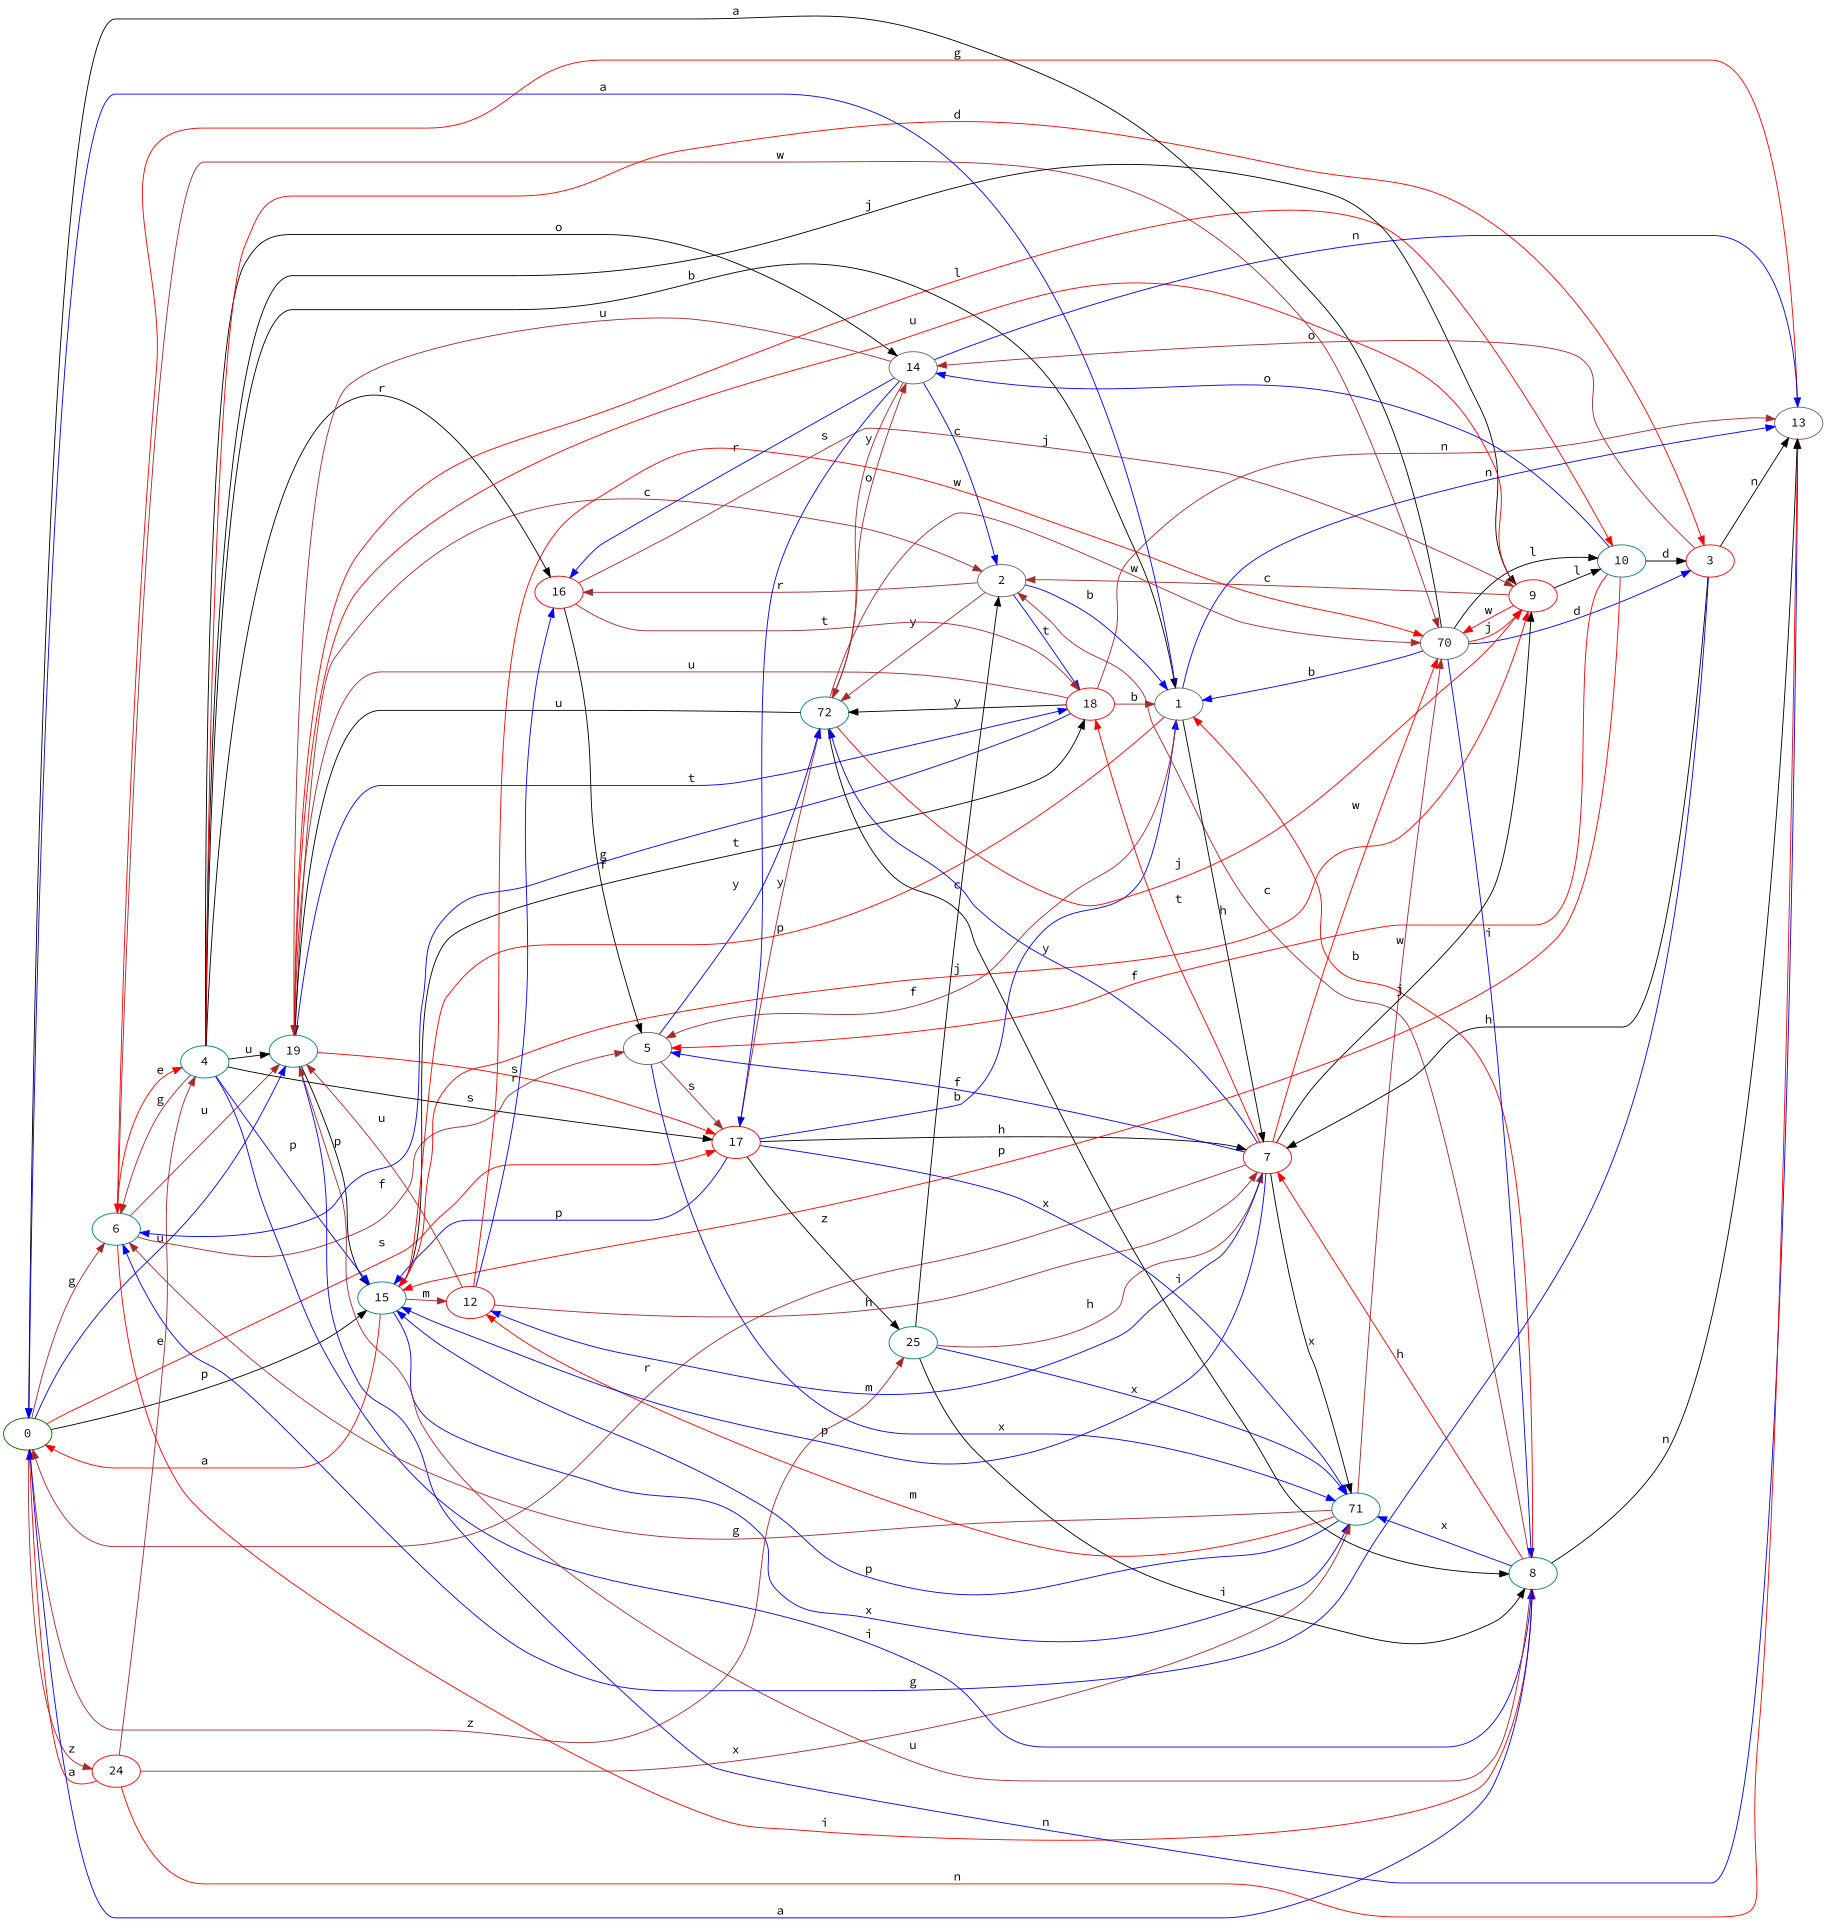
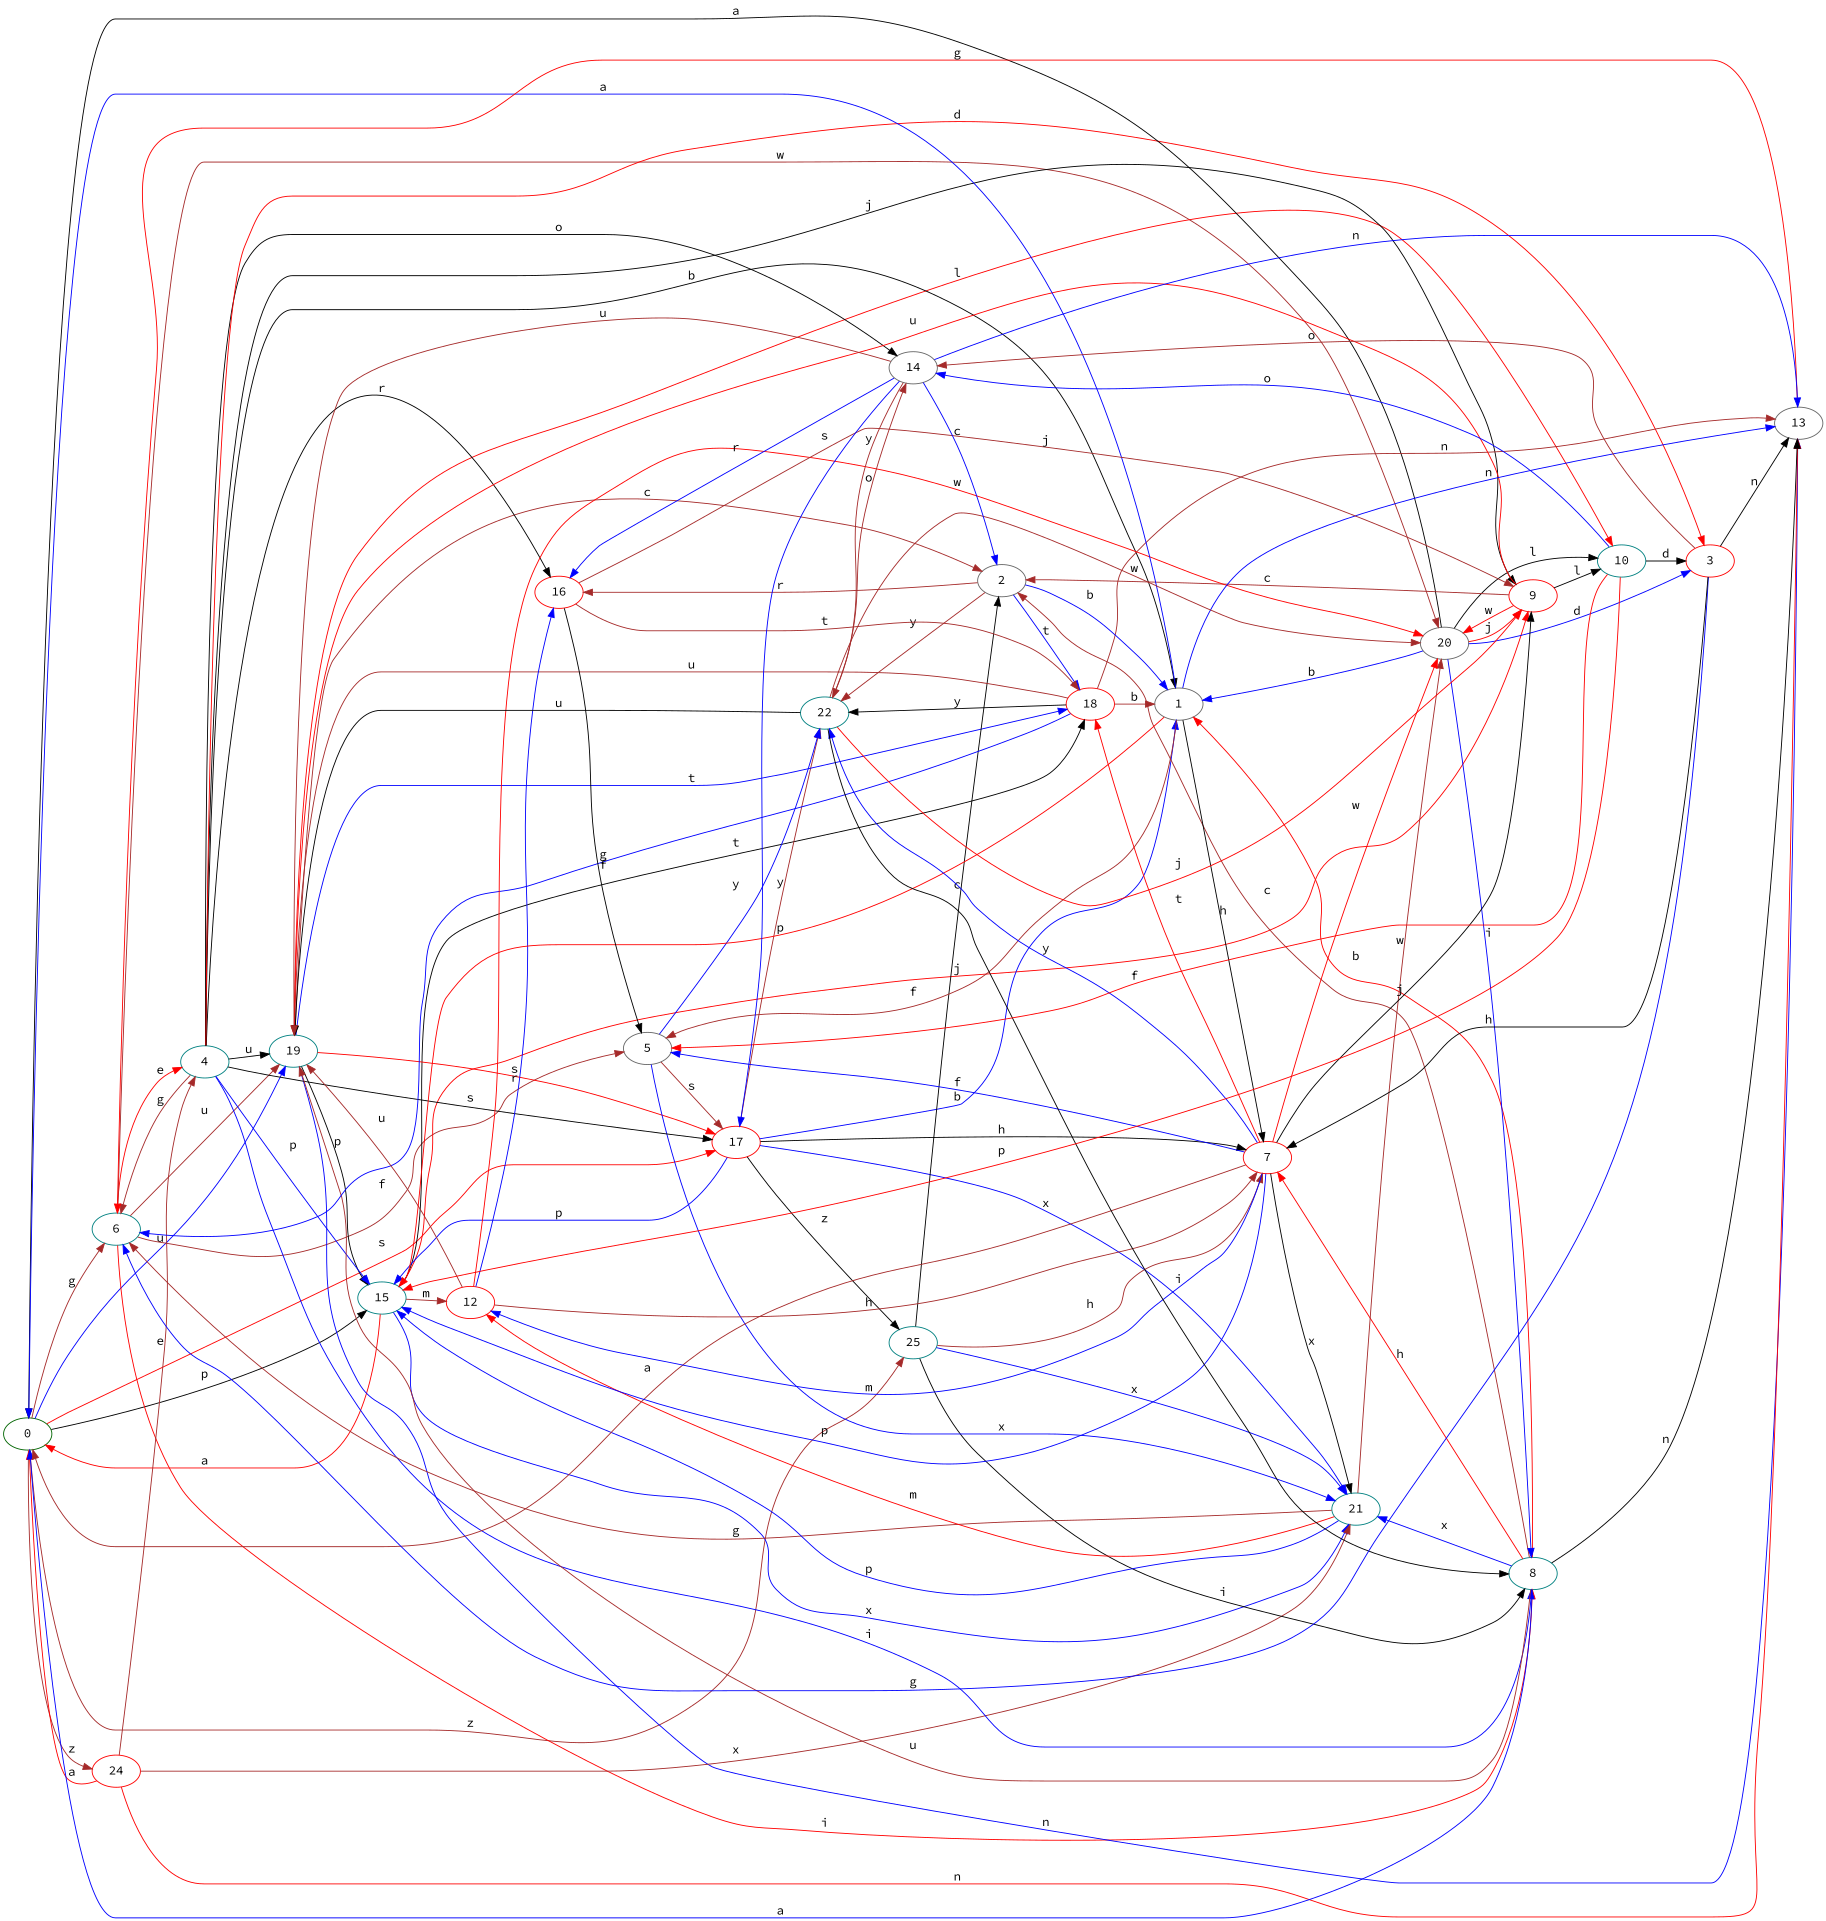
node "70": label "70" -> "20"
node "72": label "72" -> "22"
edge "7" -> "0": label "r" -> "a"
node "71": label "71" -> "21"
